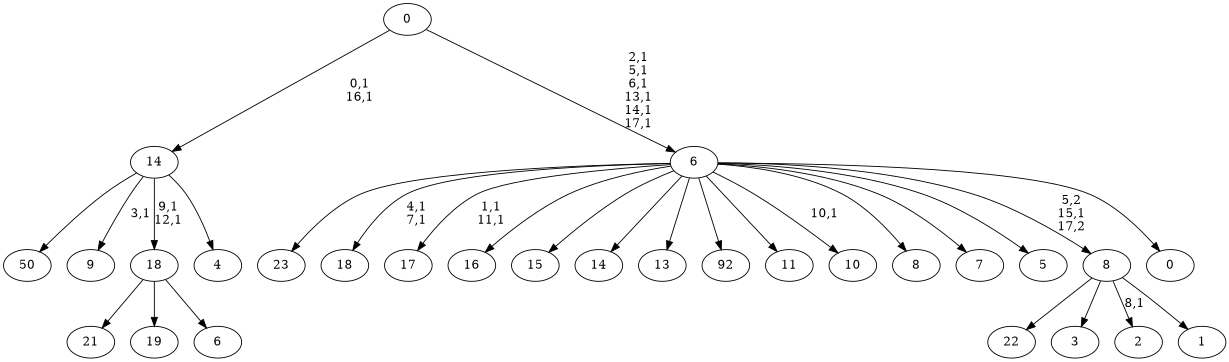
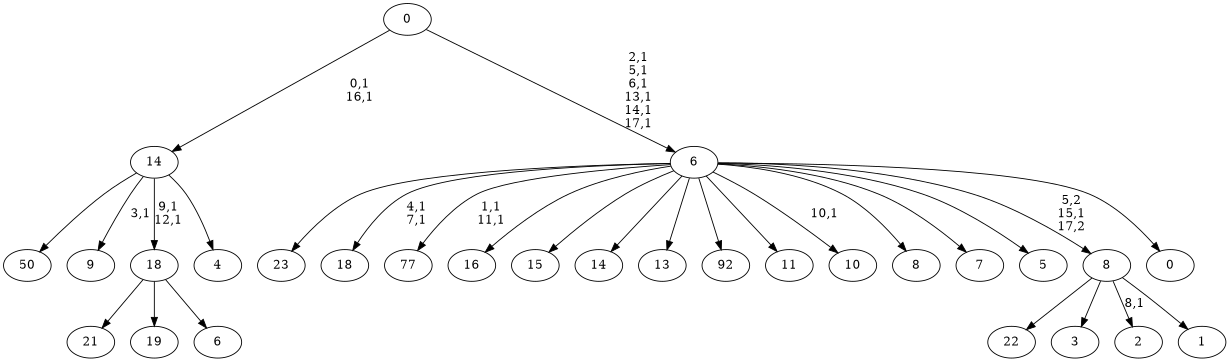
node "17": label "17" -> "77"
